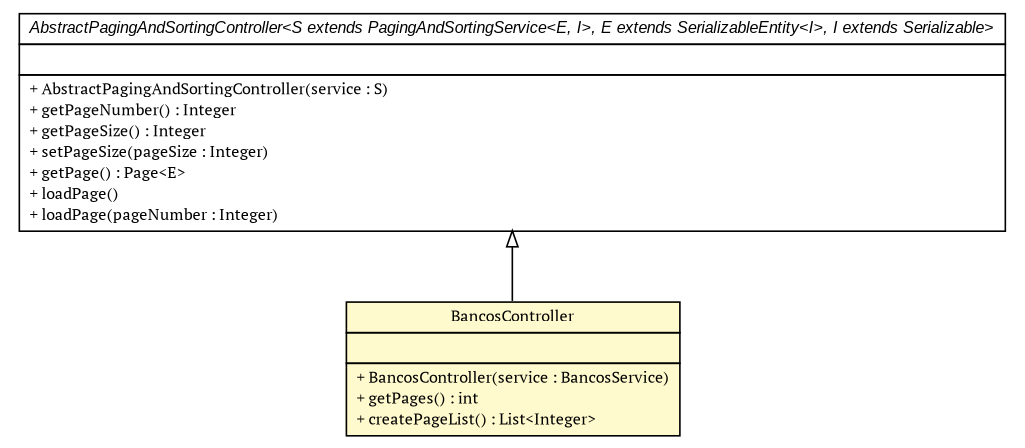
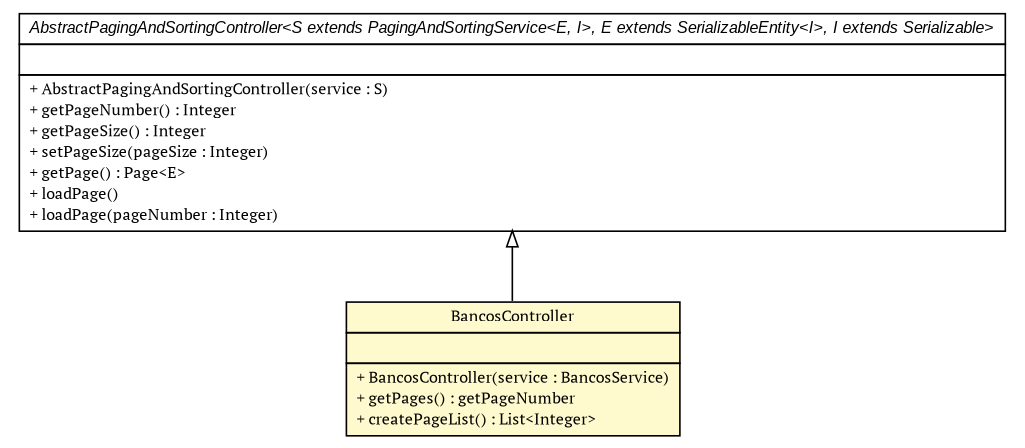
node "BancosController": text "+ getPages() : int" -> "+ getPages() : getPageNumber"
